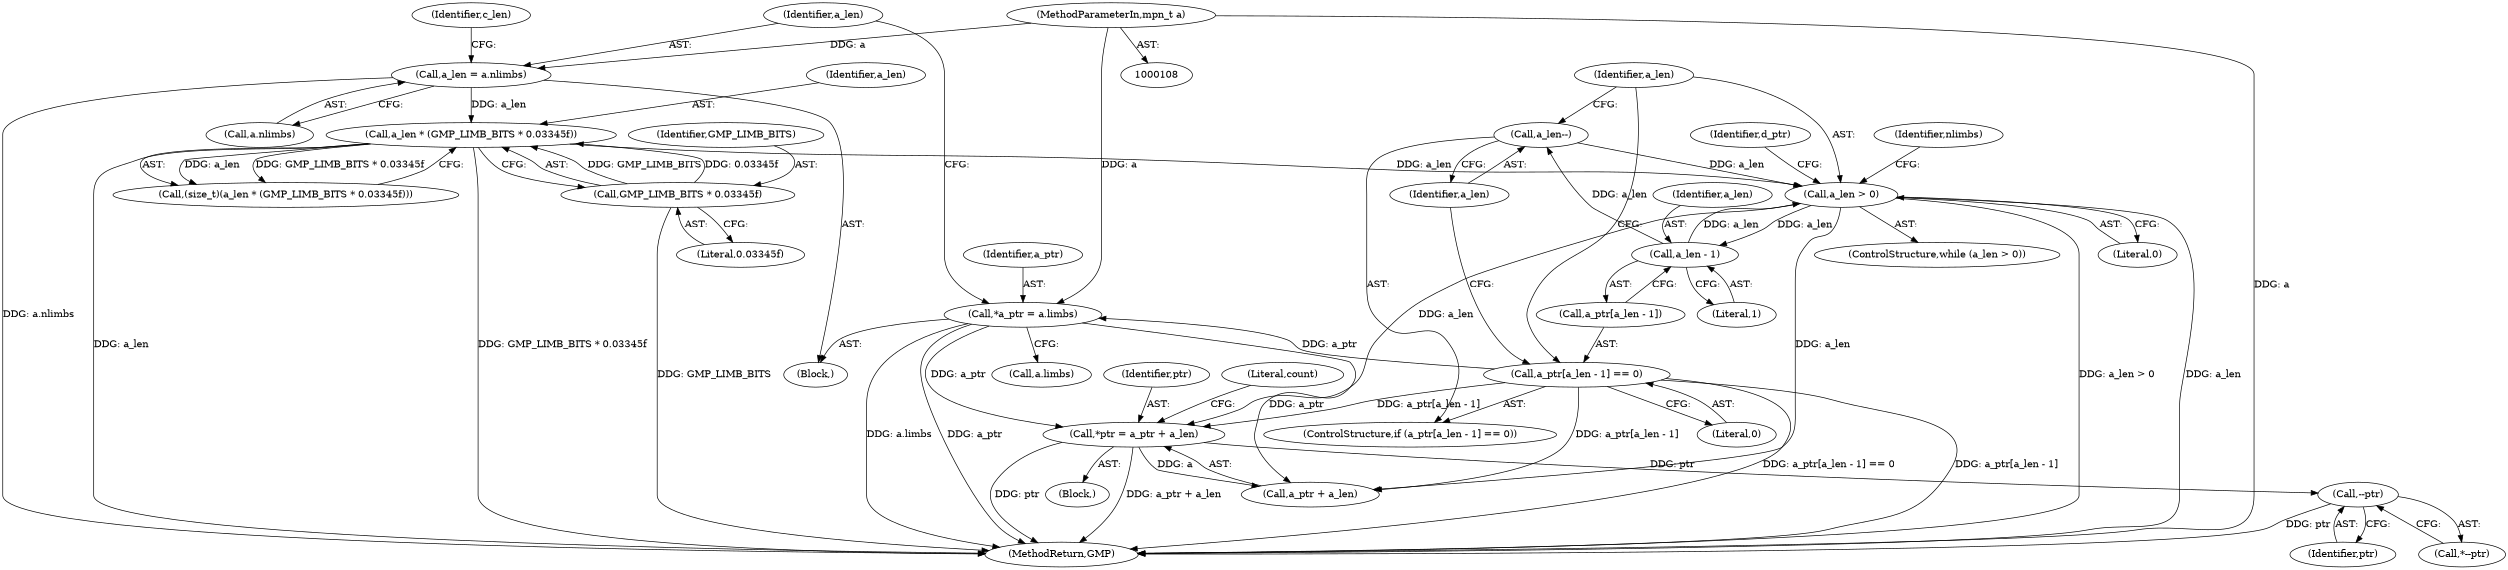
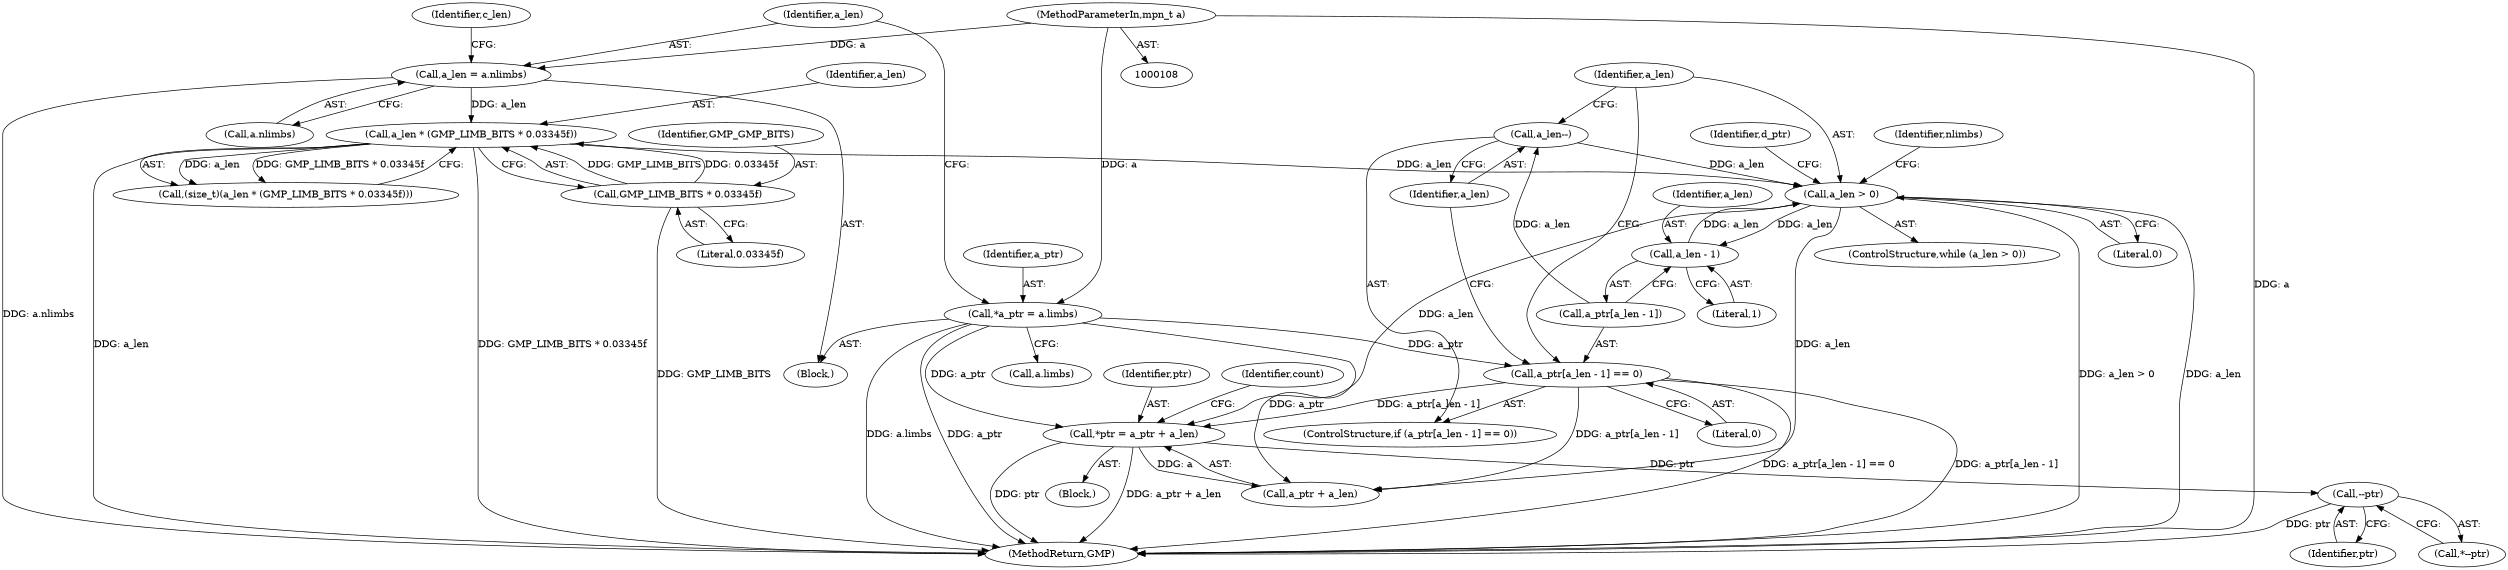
node "(Identifier,GMP_LIMB_BITS)": label "(Identifier,GMP_LIMB_BITS)" -> "(Identifier,GMP_GMP_BITS)"
edge "(Call,a_len - 1)" -> "(Call,a_len--)": now "(Call,a_ptr[a_len - 1])" -> "(Call,a_len--)"
edge "(Call,a_ptr[a_len - 1] == 0)" -> "(Call,*a_ptr = a.limbs)": reversed
node "(Literal,count)": label "(Literal,count)" -> "(Identifier,count)"
